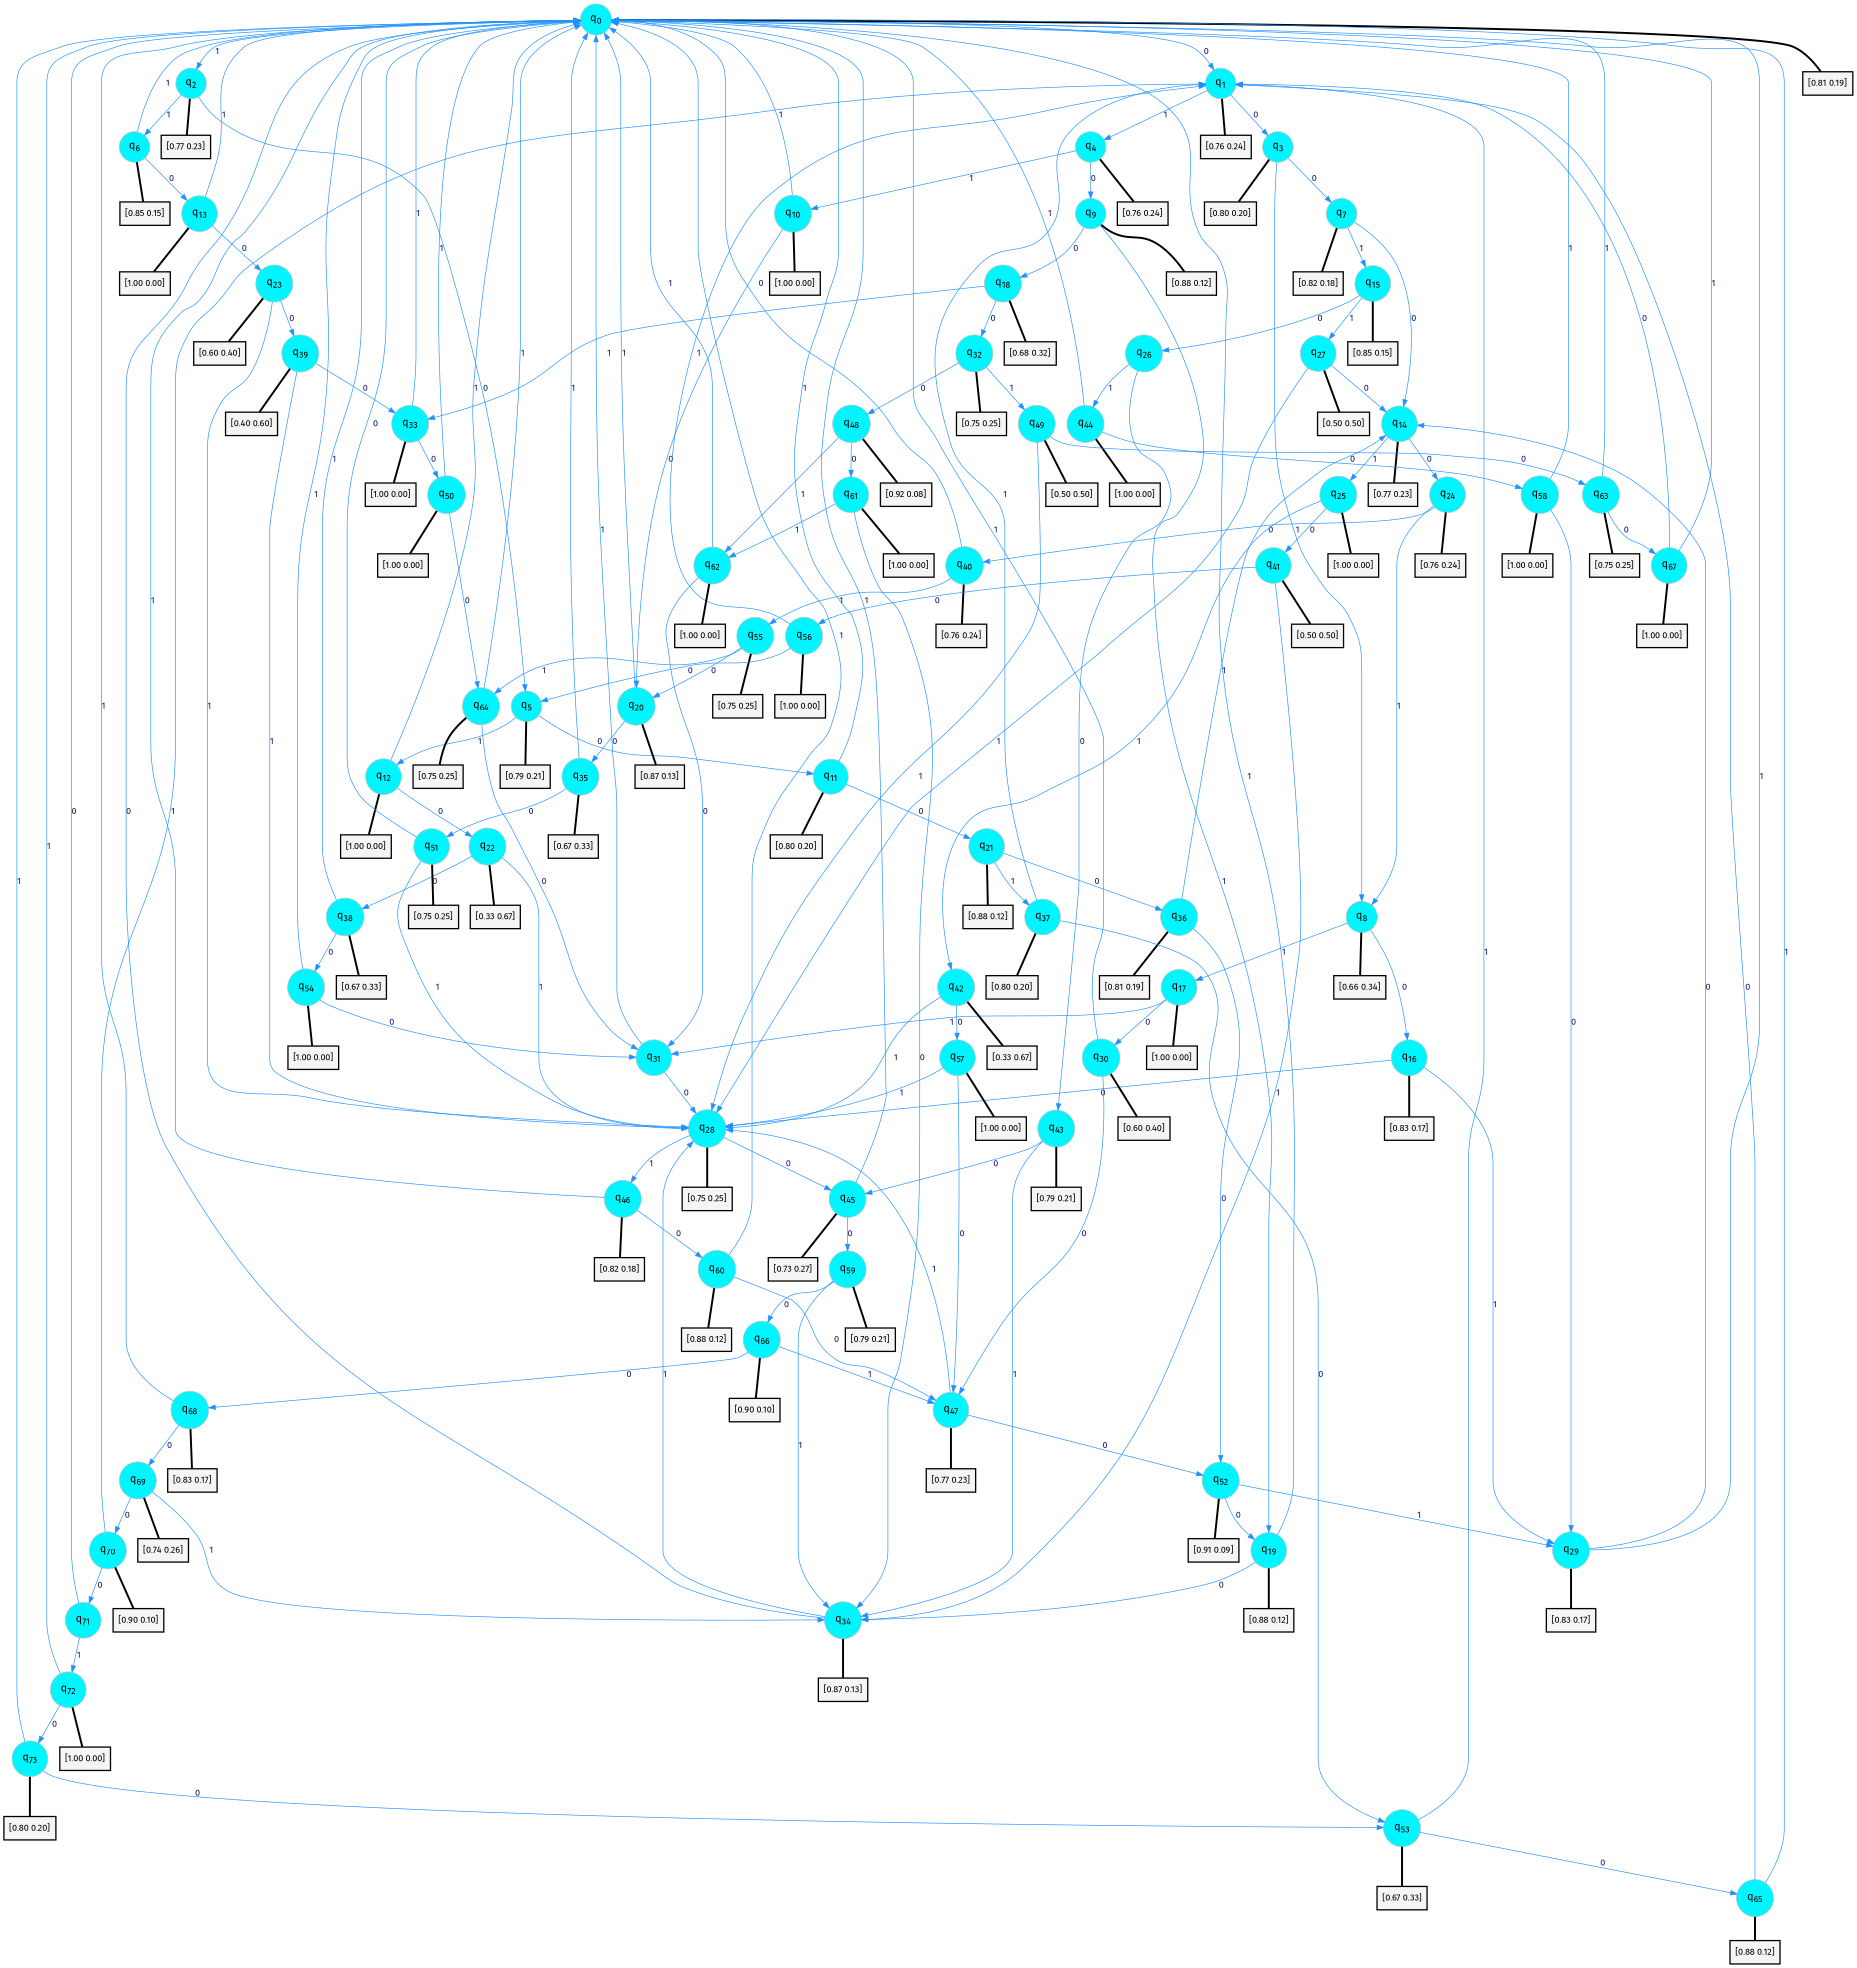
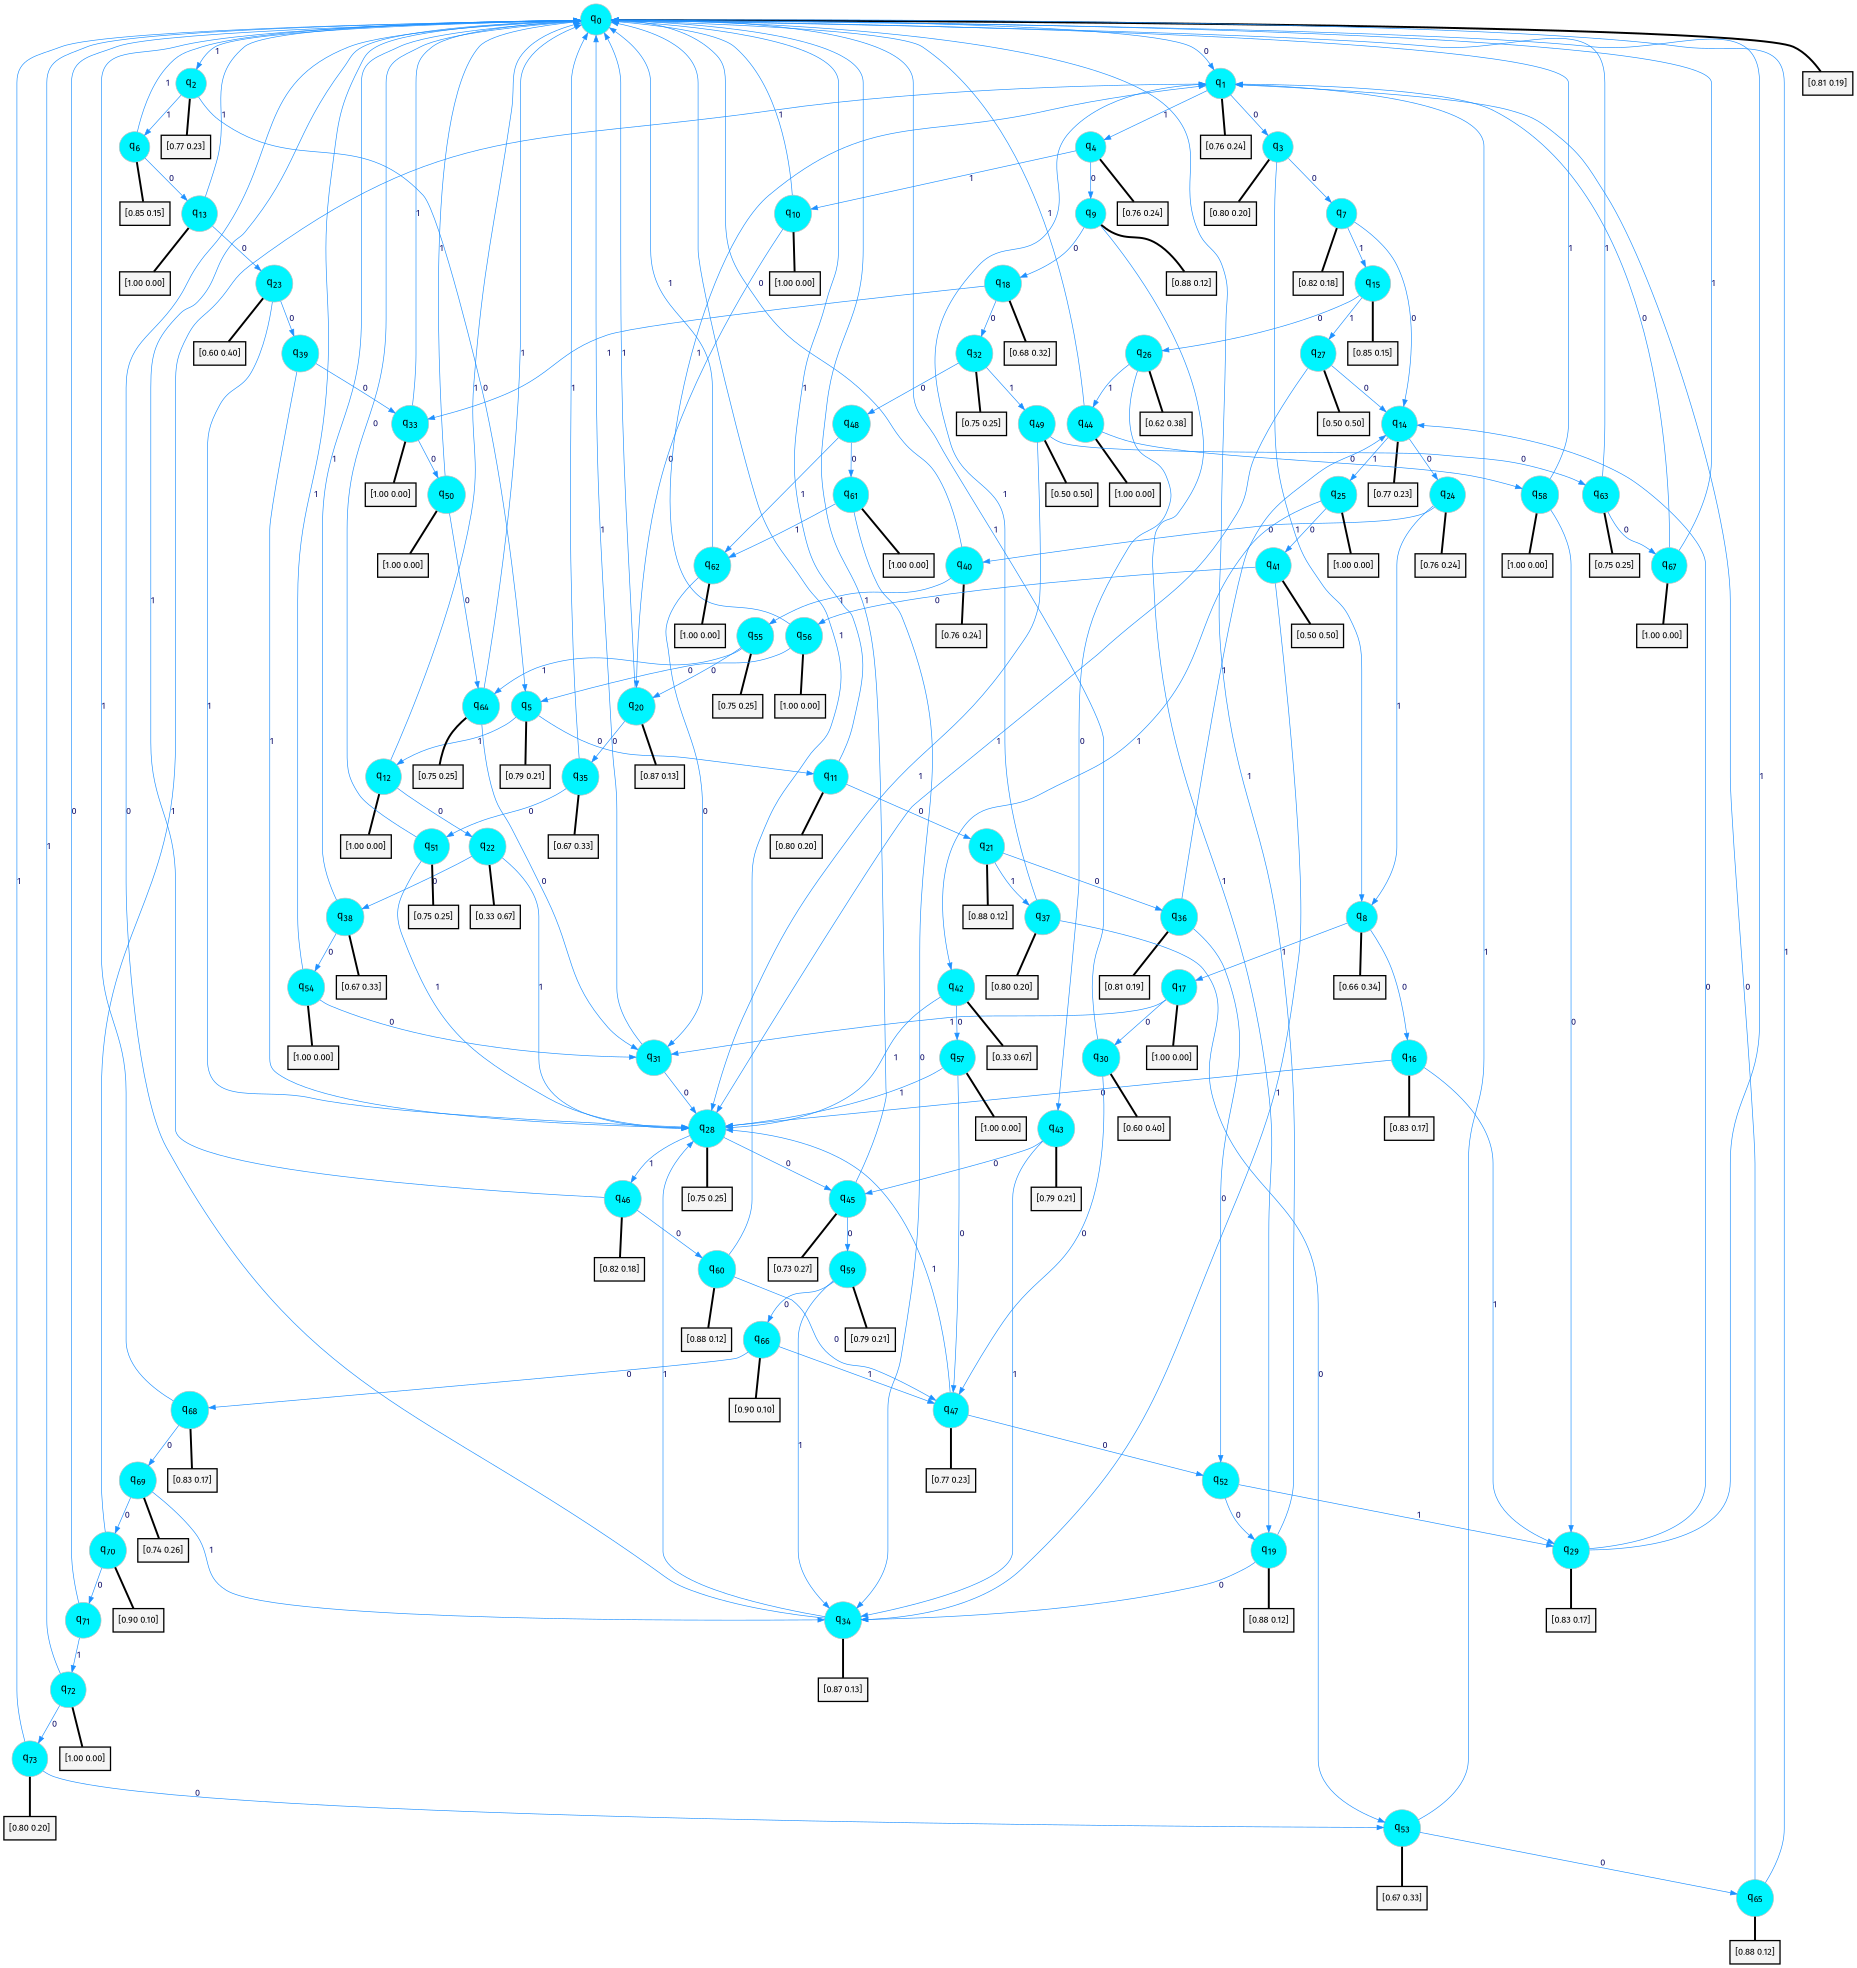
node "[0.40 0.60]": removed
node "[0.62 0.38]": added
node "[0.92 0.08]": removed
node "[0.91 0.09]": removed
